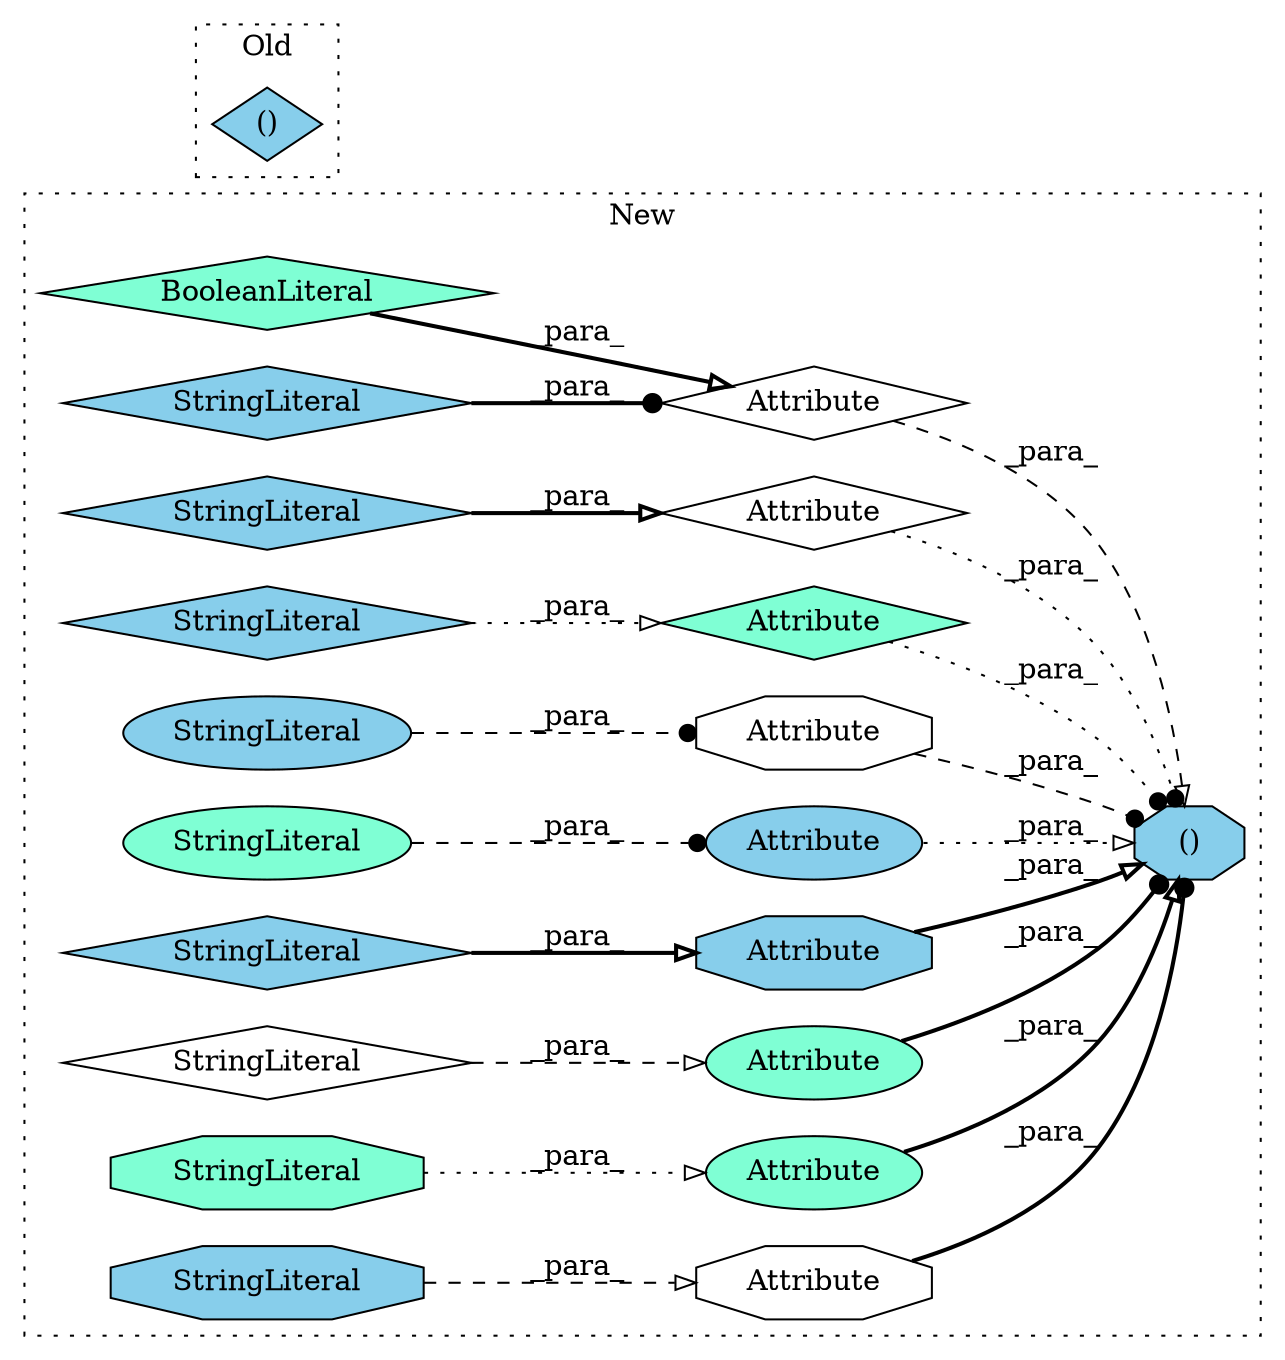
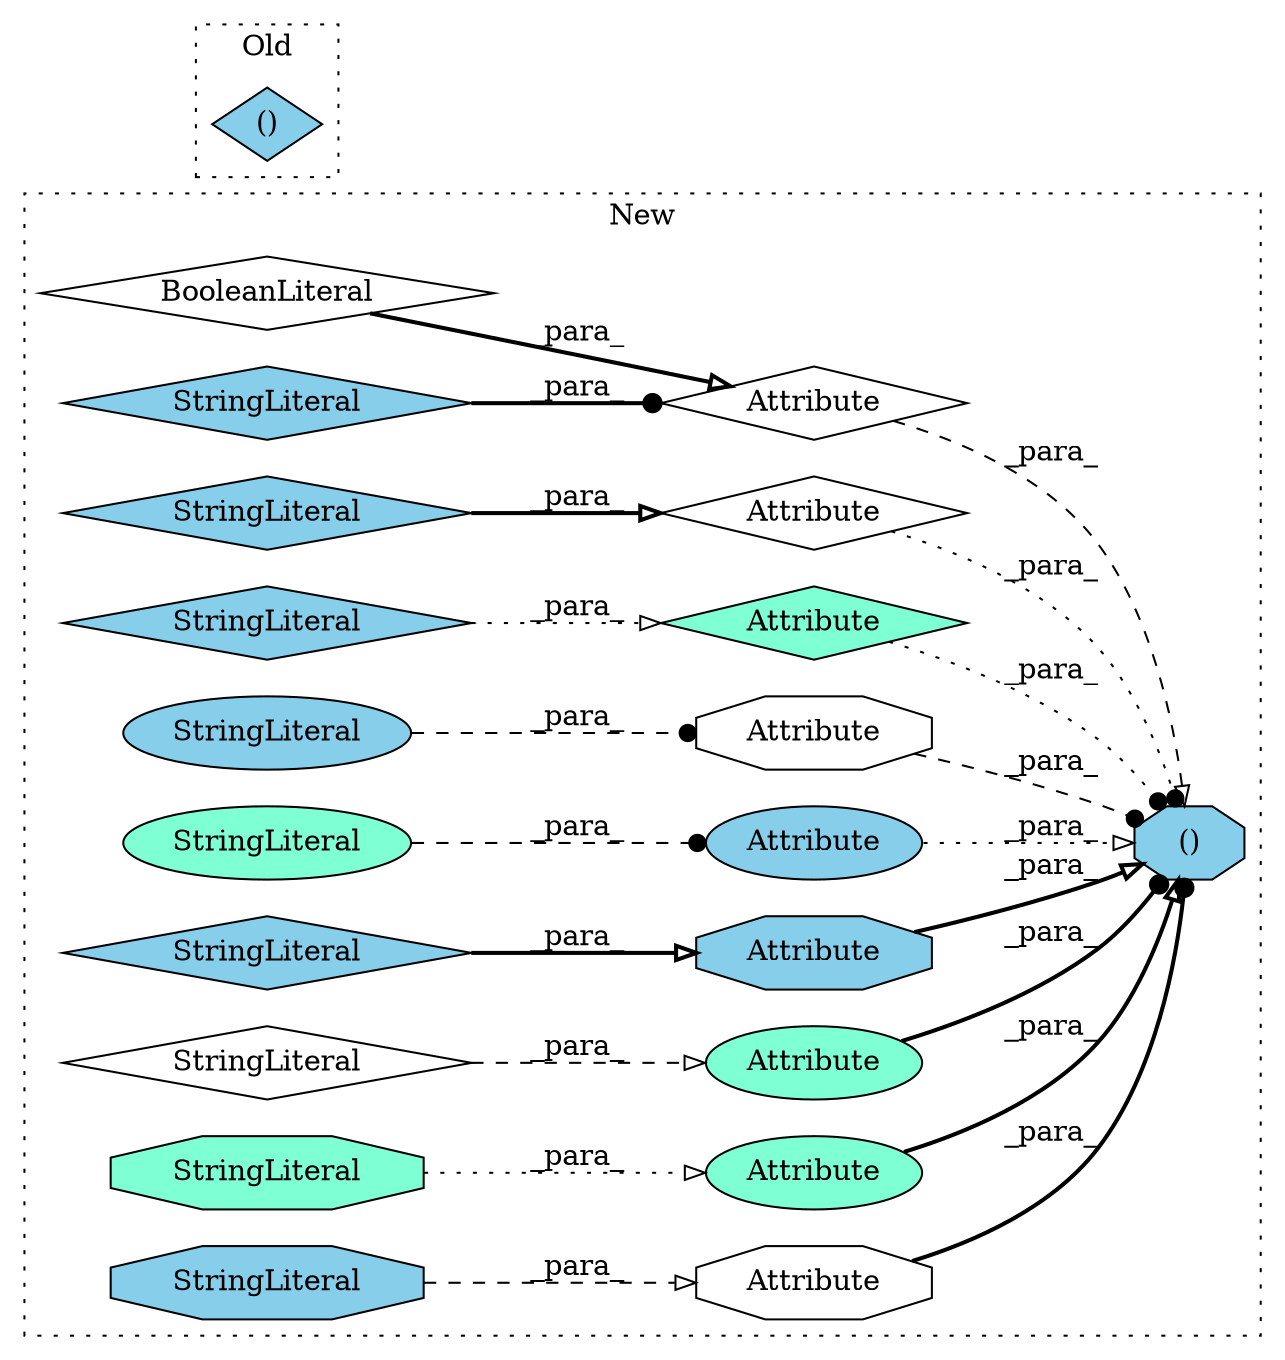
node "BooleanLiteral": fillcolor aquamarine -> white
